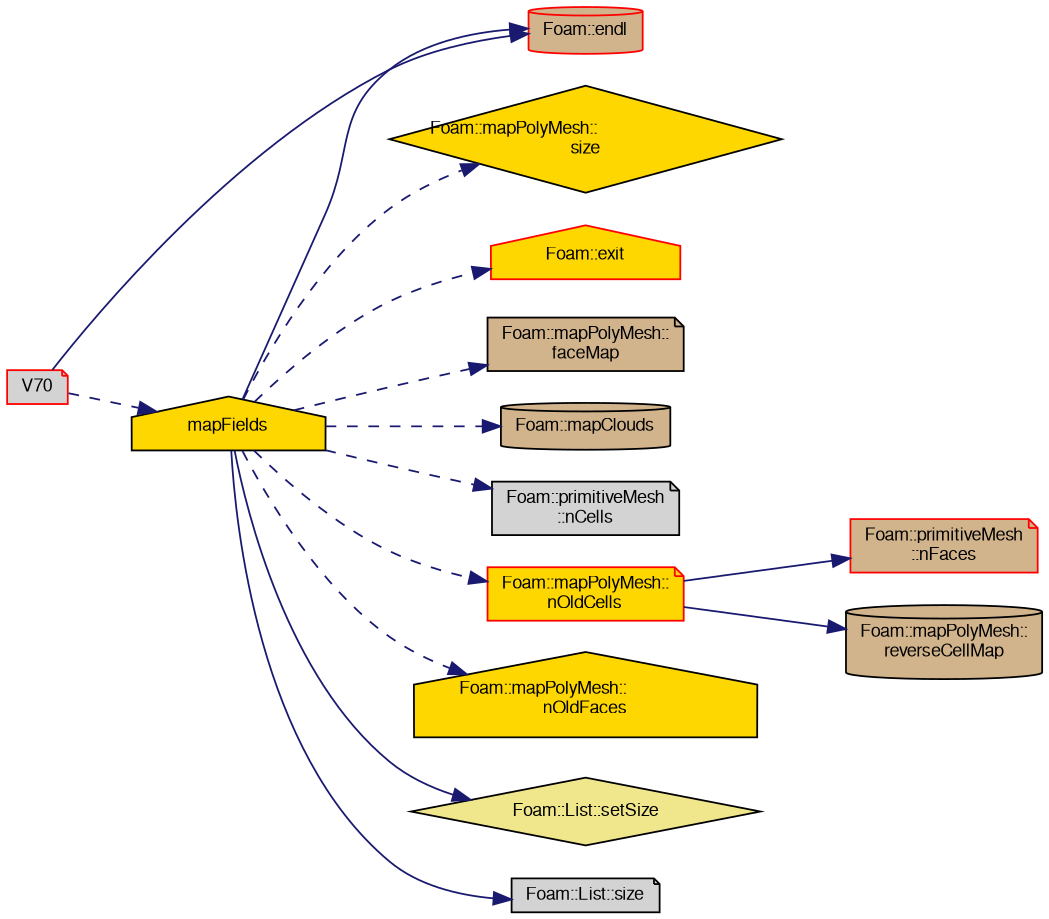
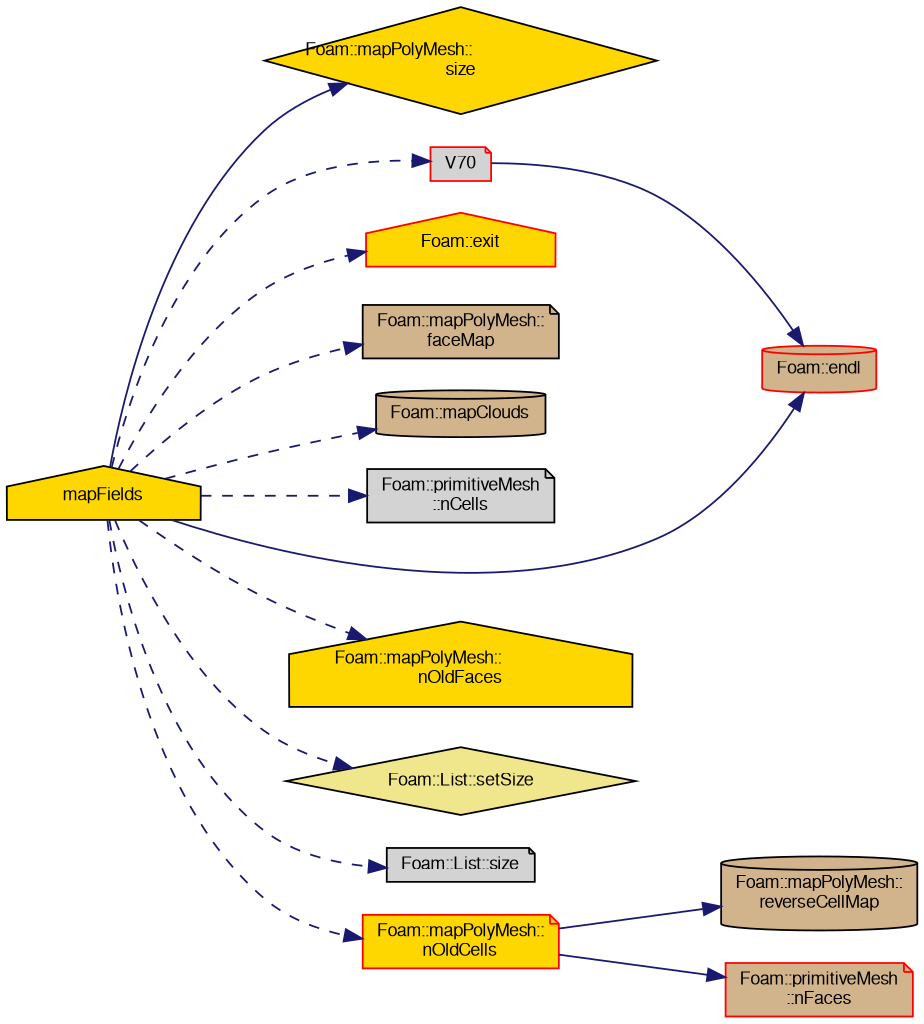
edge "mapFields" -> "Foam::mapPolyMesh:: size": style dashed -> solid
edge "V70" -> "mapFields": reversed
edge "mapFields" -> "Foam::List::setSize": style solid -> dashed
edge "mapFields" -> "Foam::List::size": style solid -> dashed
